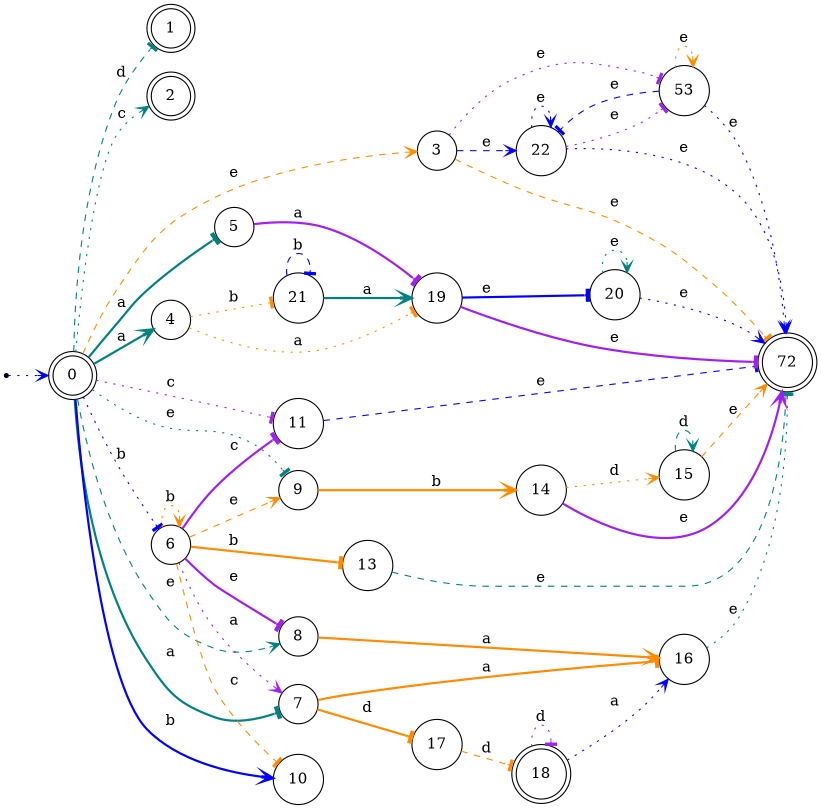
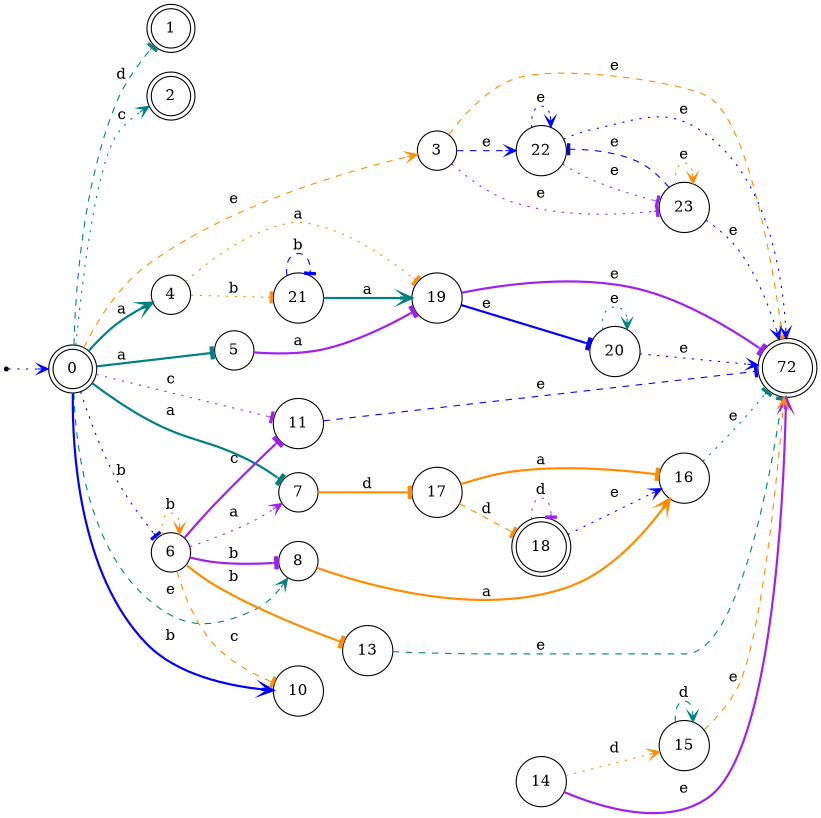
node "53": label "53" -> "23"
node "9": removed
edge "6" -> "8": label "e" -> "b"
edge "7" -> "16": now "17" -> "16"
edge "18" -> "16": label "a" -> "e"
